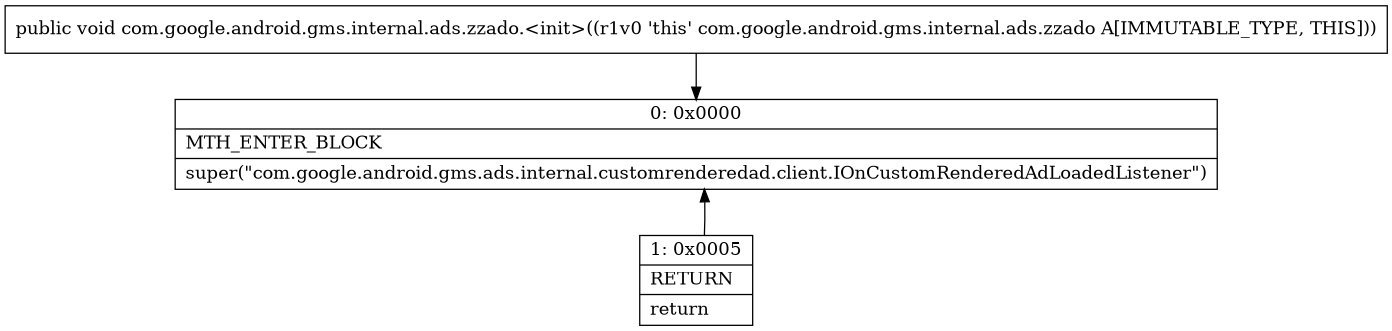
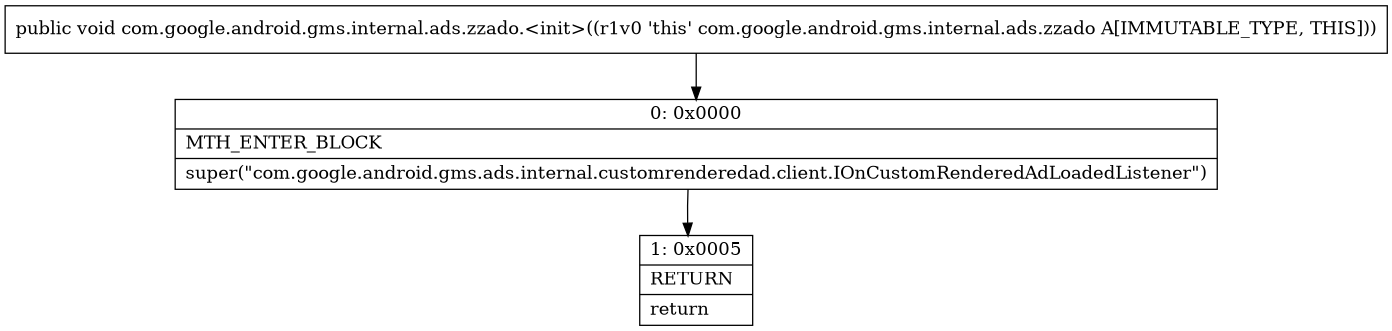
edge "1: 0x0005" -> "0: 0x0000": reversed
